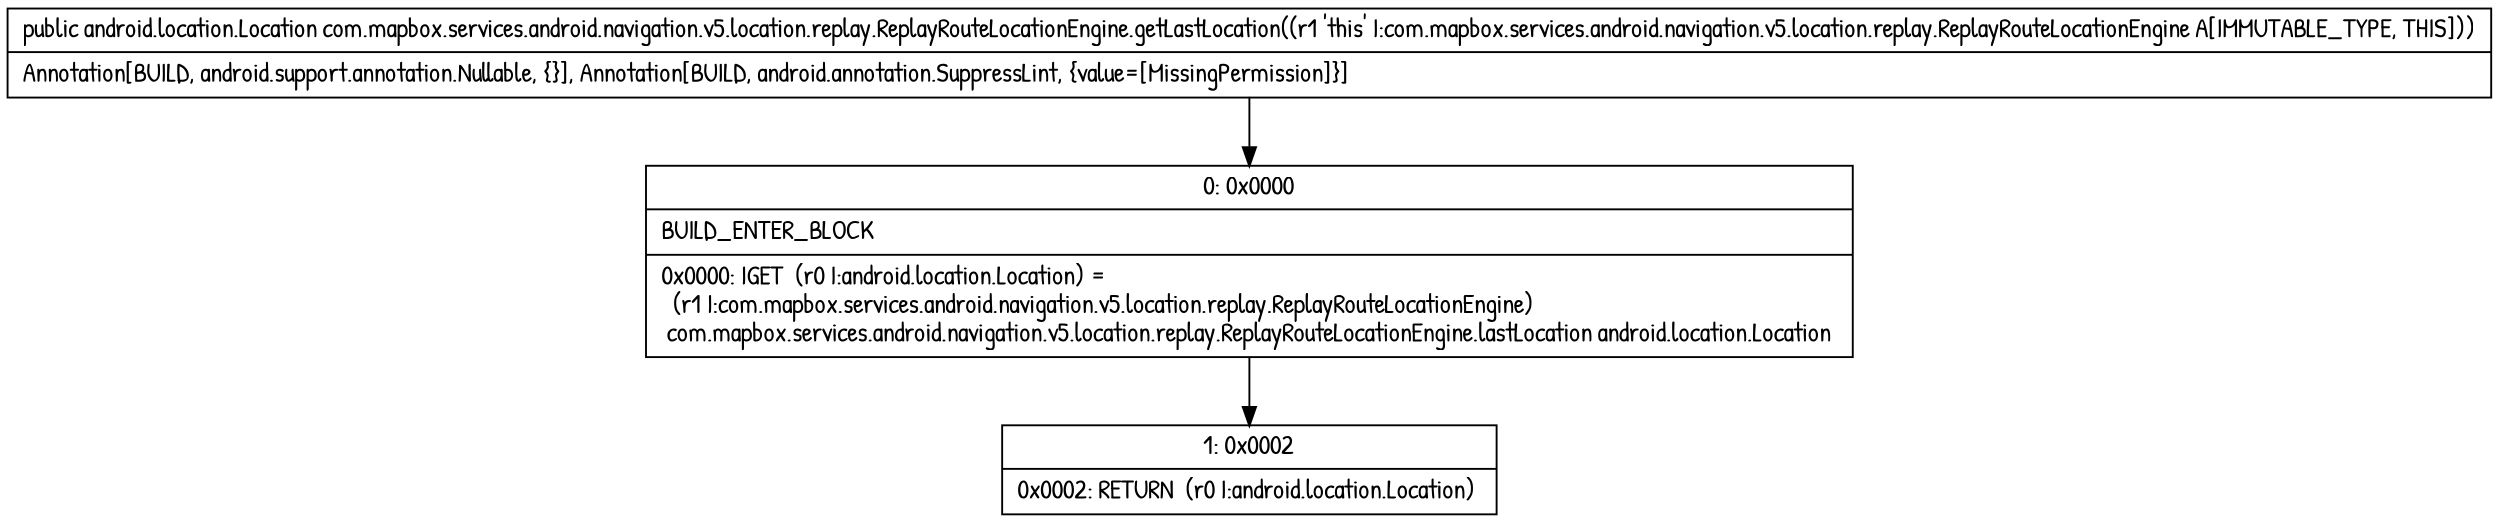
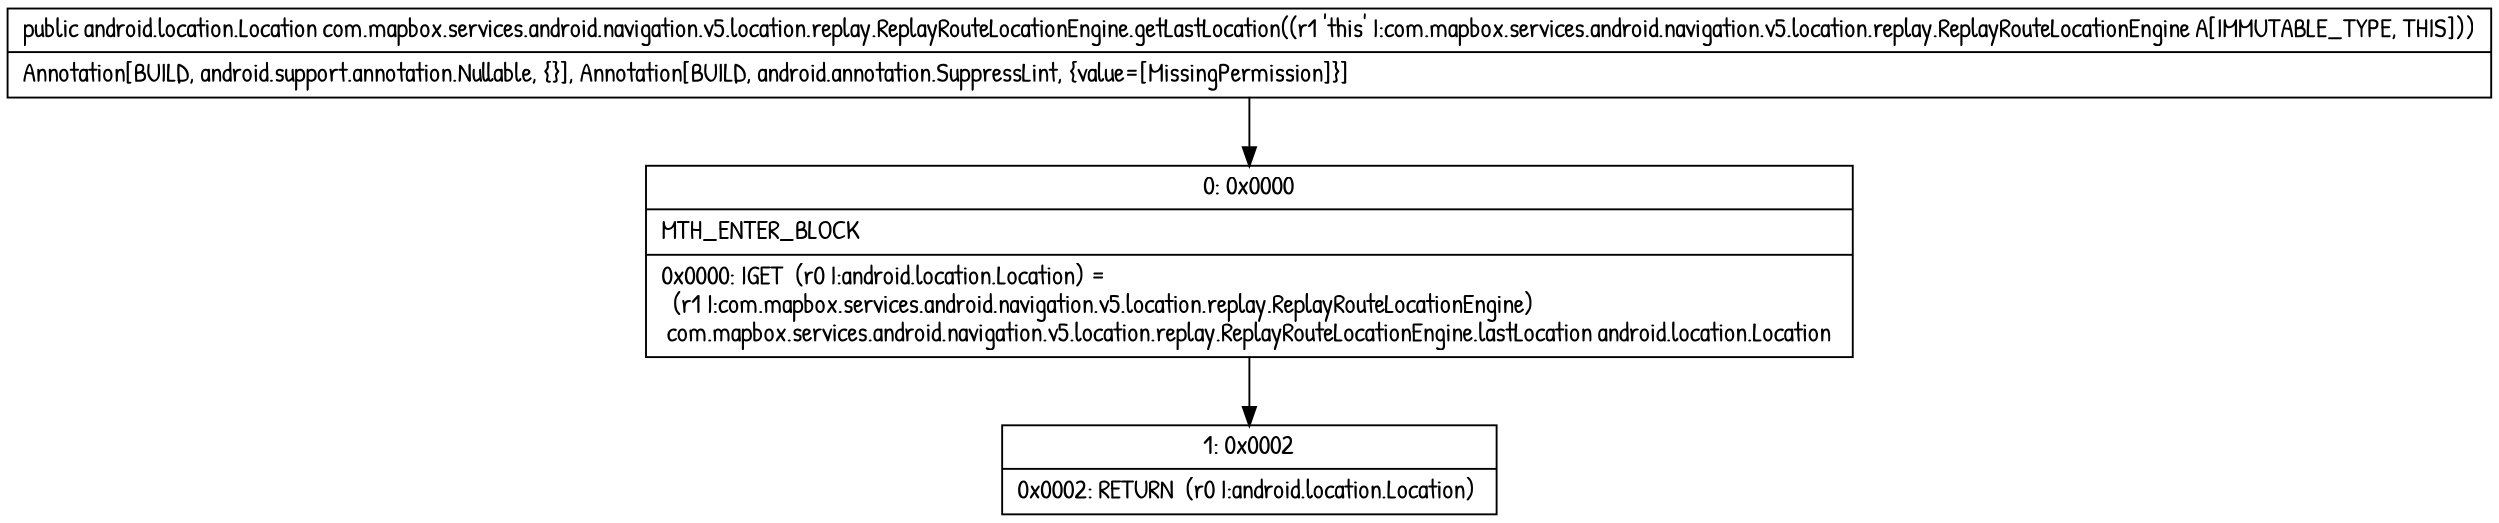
node "0: 0x0000": text "BUILD_ENTER_BLOCK" -> "MTH_ENTER_BLOCK"
